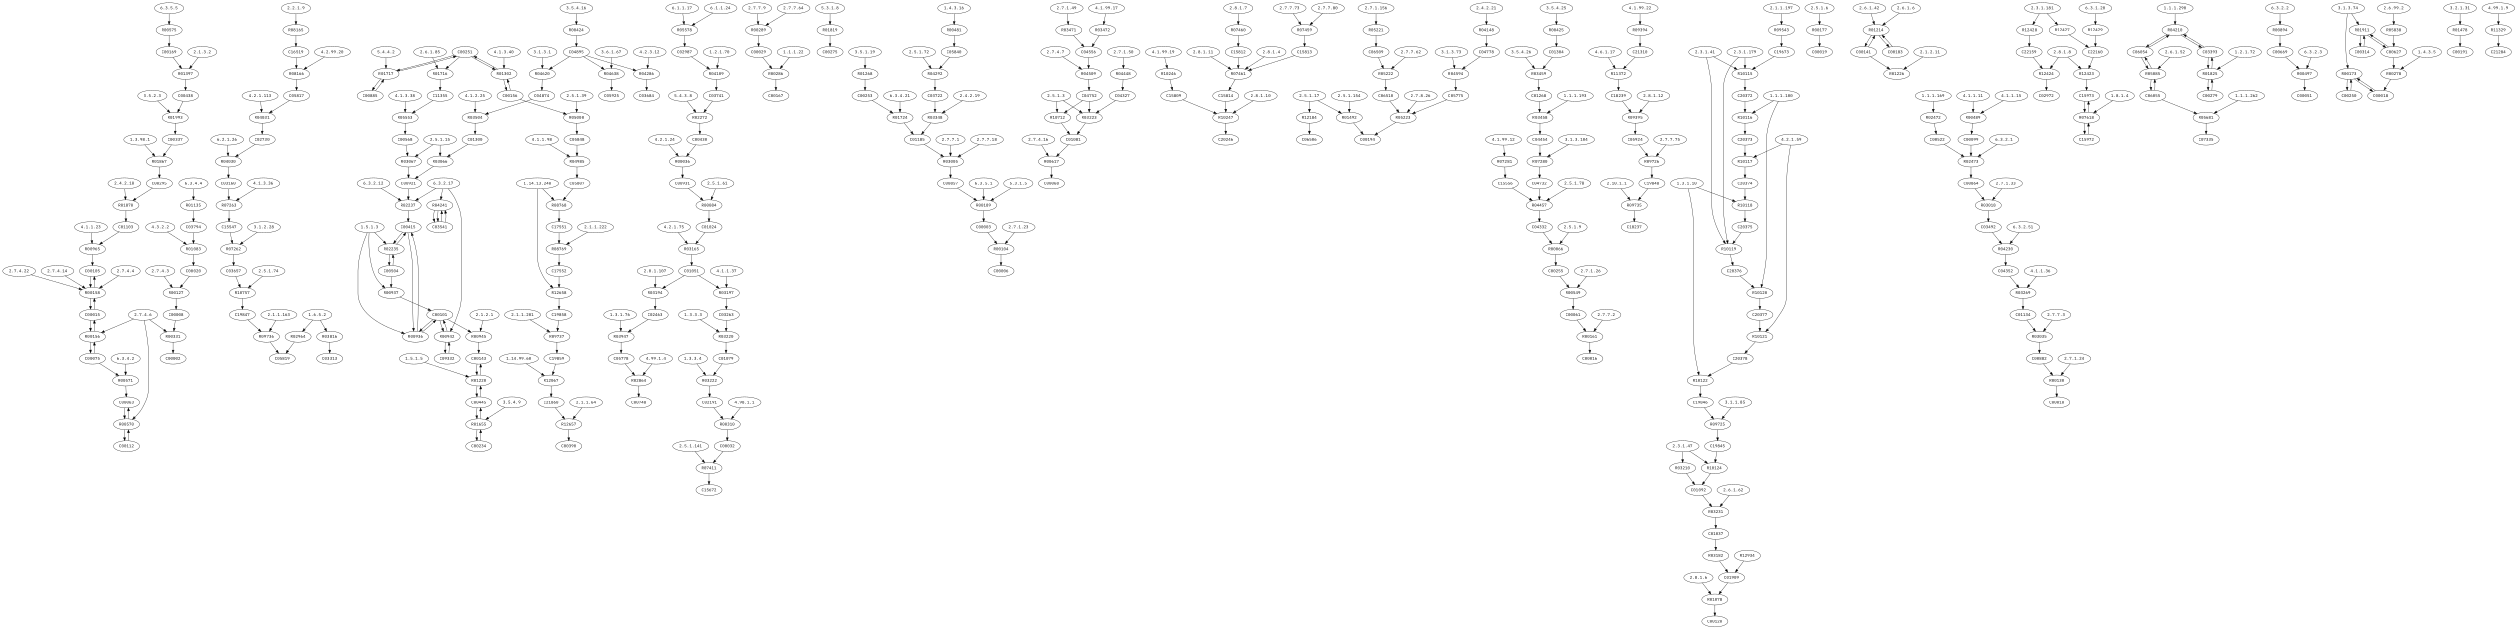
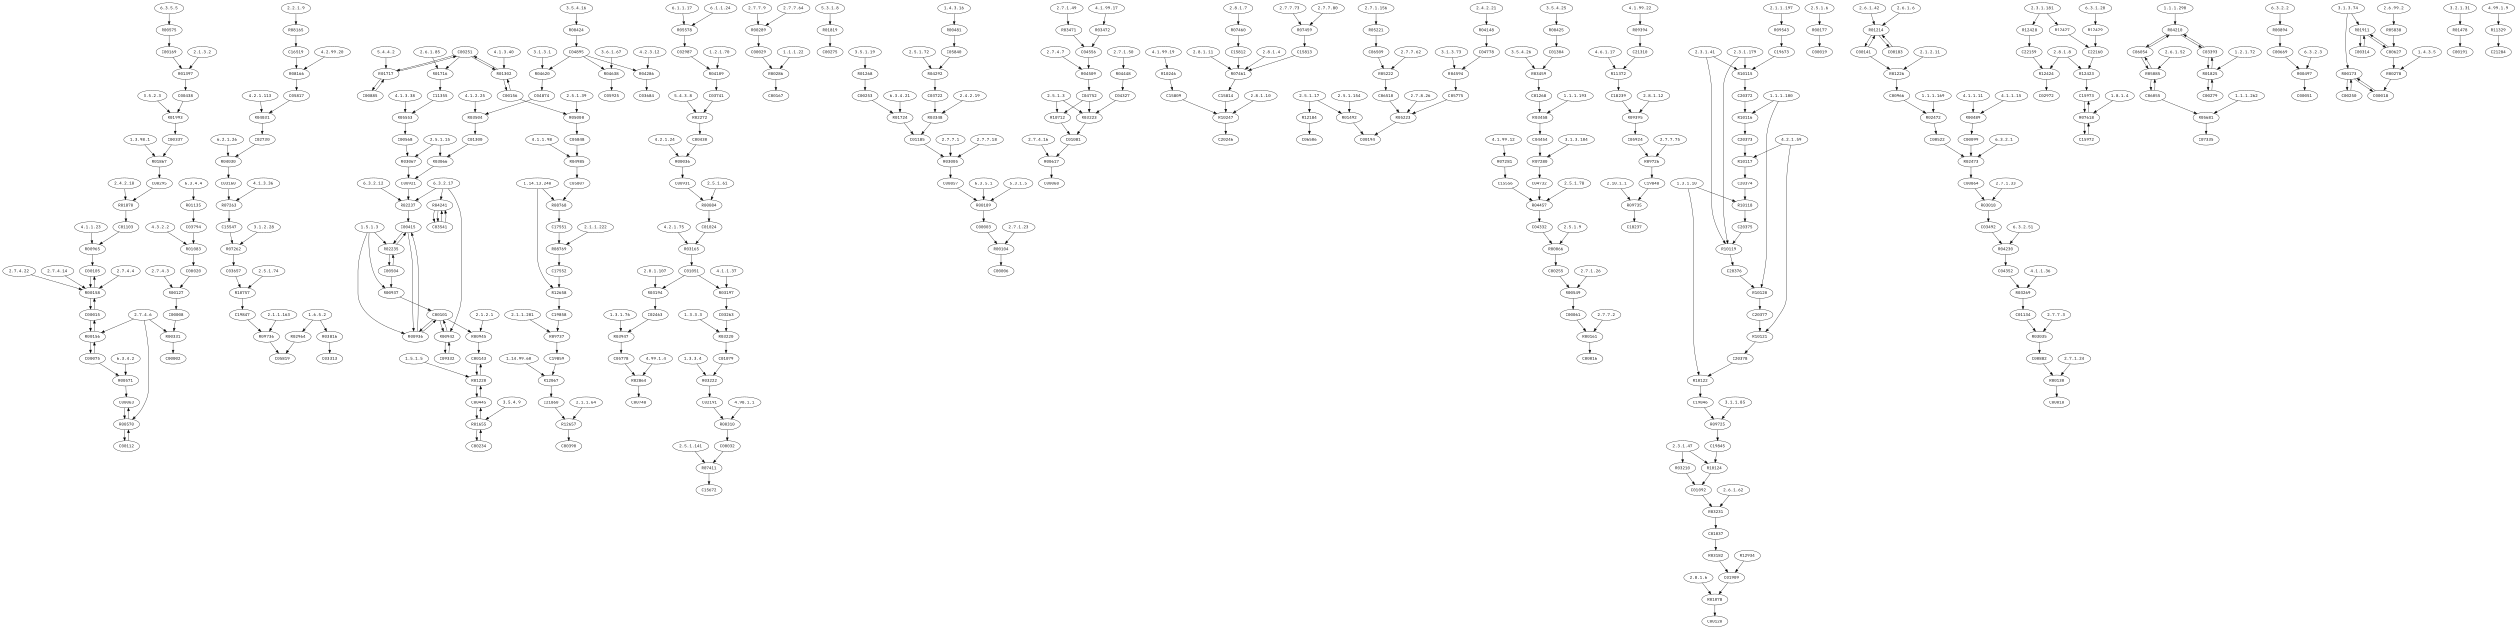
node "C00966": added
